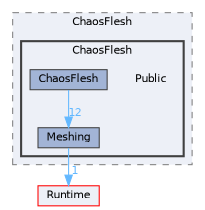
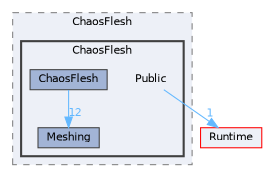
edge "Meshing" -> "Runtime": now "Public" -> "Runtime"
